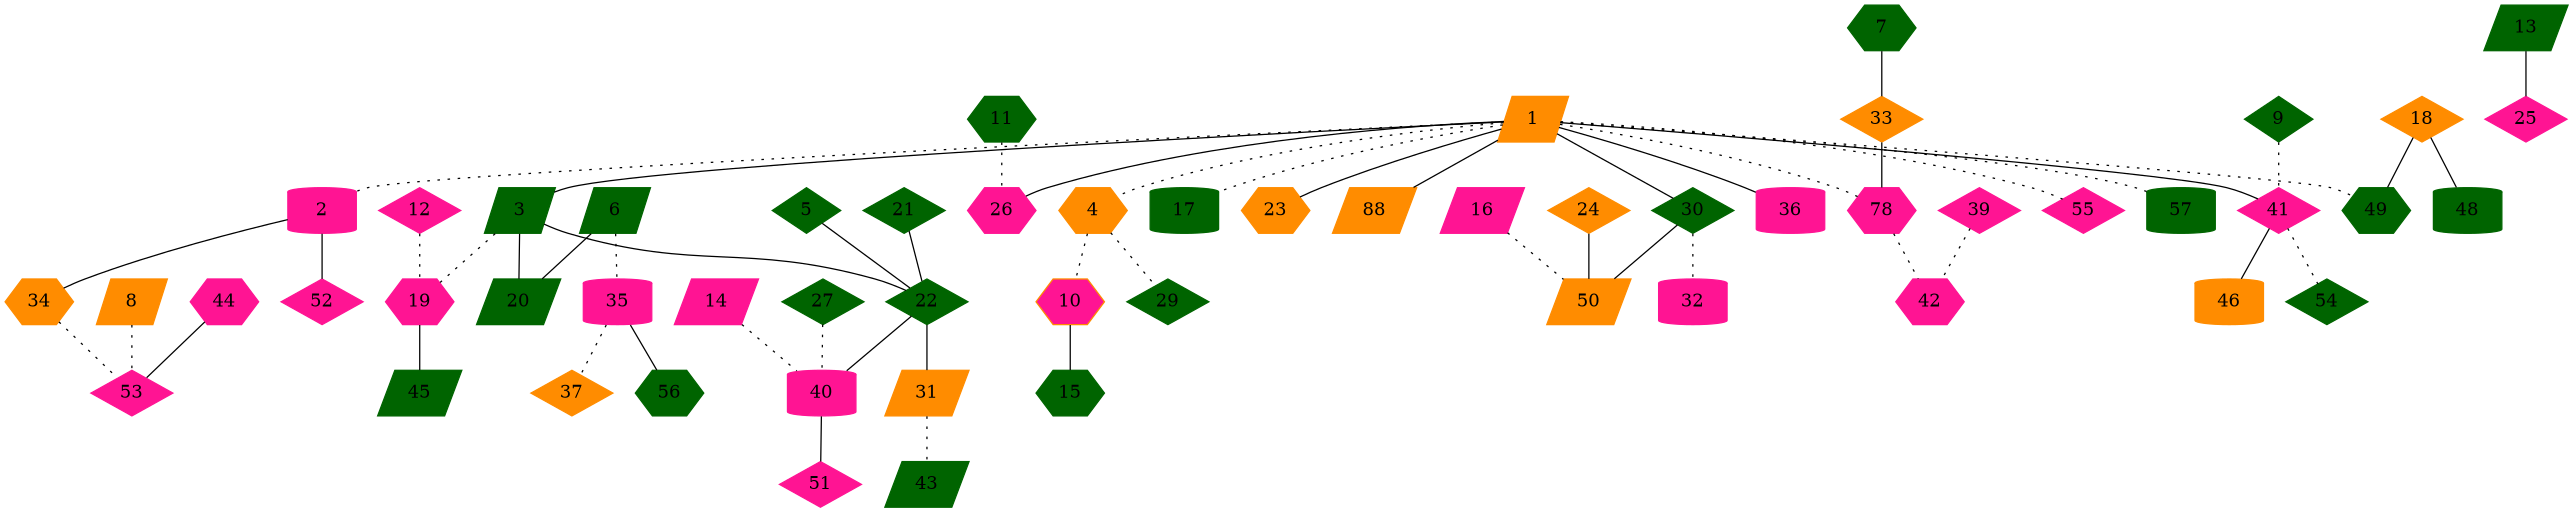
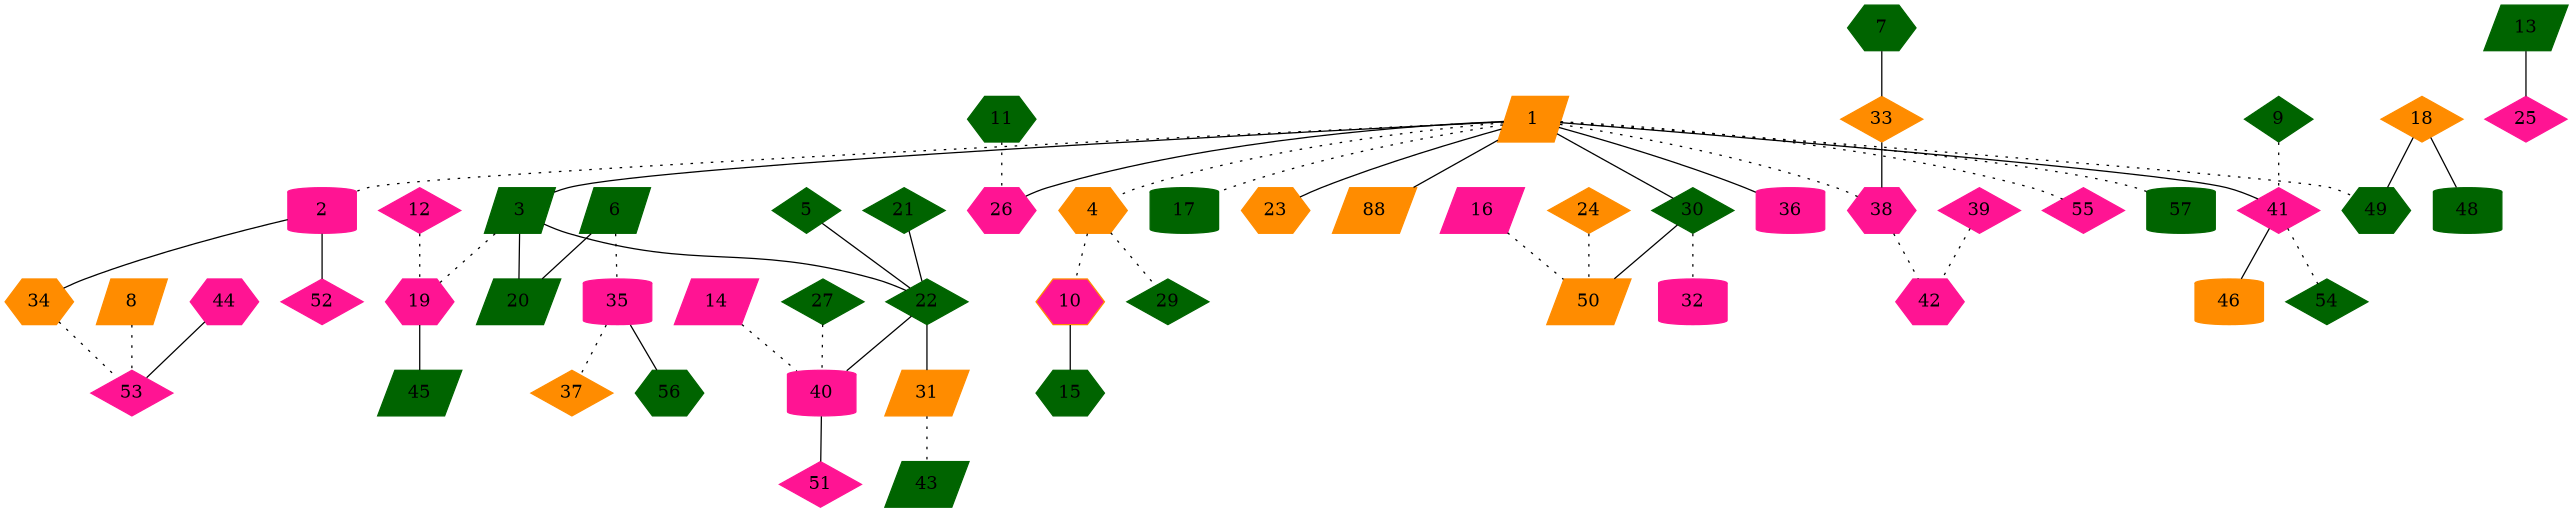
node "78": label "78" -> "38"
edge "24" -- "50": style solid -> dotted
